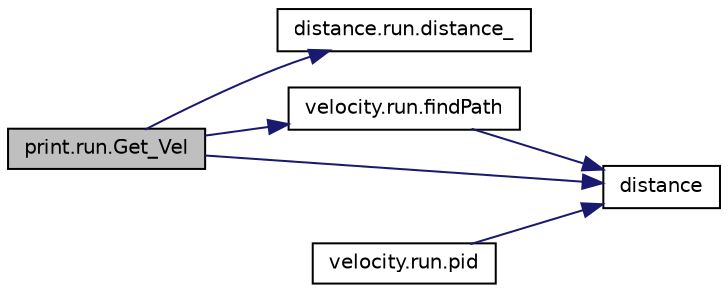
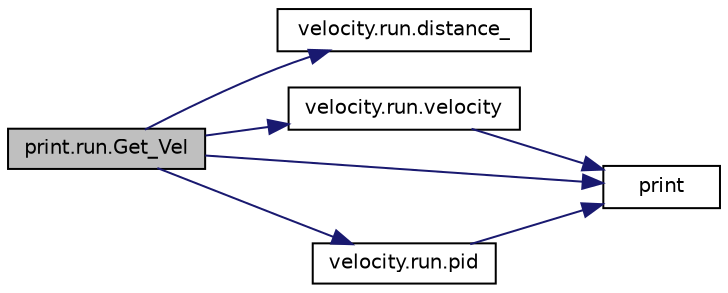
node "distance.run.distance_": label "distance.run.distance_" -> "velocity.run.distance_"
node "velocity.run.findPath": label "velocity.run.findPath" -> "velocity.run.velocity"
node "distance": label "distance" -> "print"
edge "print.run.Get_Vel" -> "velocity.run.pid": added
